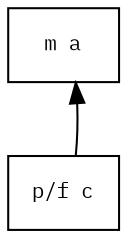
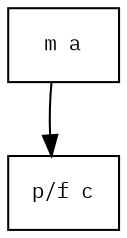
edge "p/f c" -> "m a": reversed
